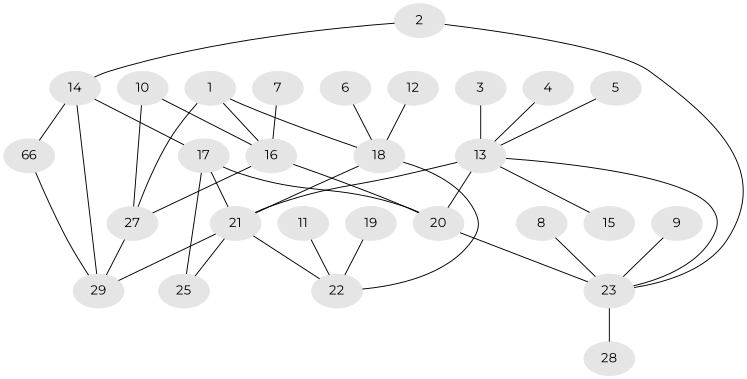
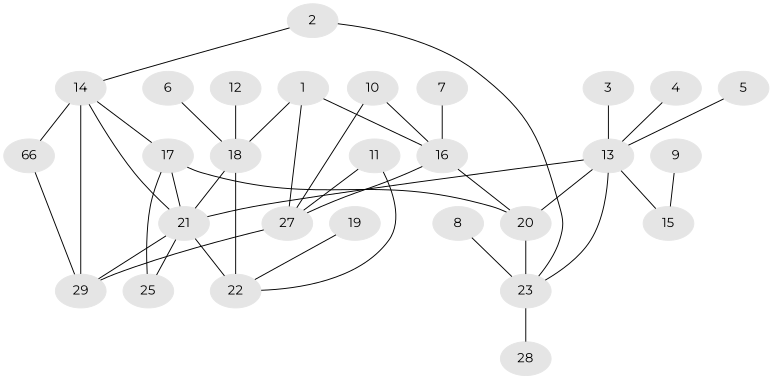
edge "14" -- "21": added
edge "11" -- "27": added
edge "9" -- "23": now "9" -- "15"
